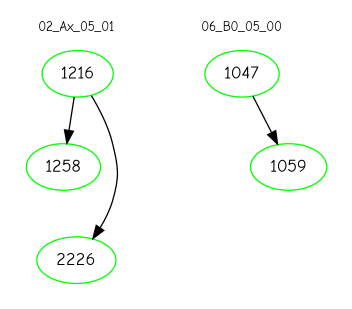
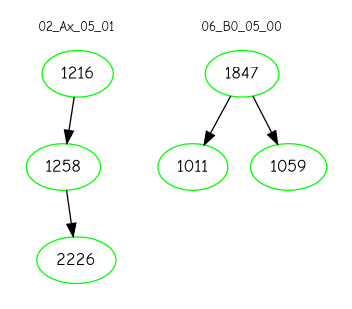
node "1047": label "1047" -> "1847"
edge "1216" -> "2226": now "1258" -> "2226"
node "1011": added
